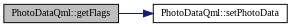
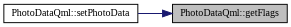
edge "PhotoDataQml::getFlags" -> "PhotoDataQml::setPhotoData": reversed
